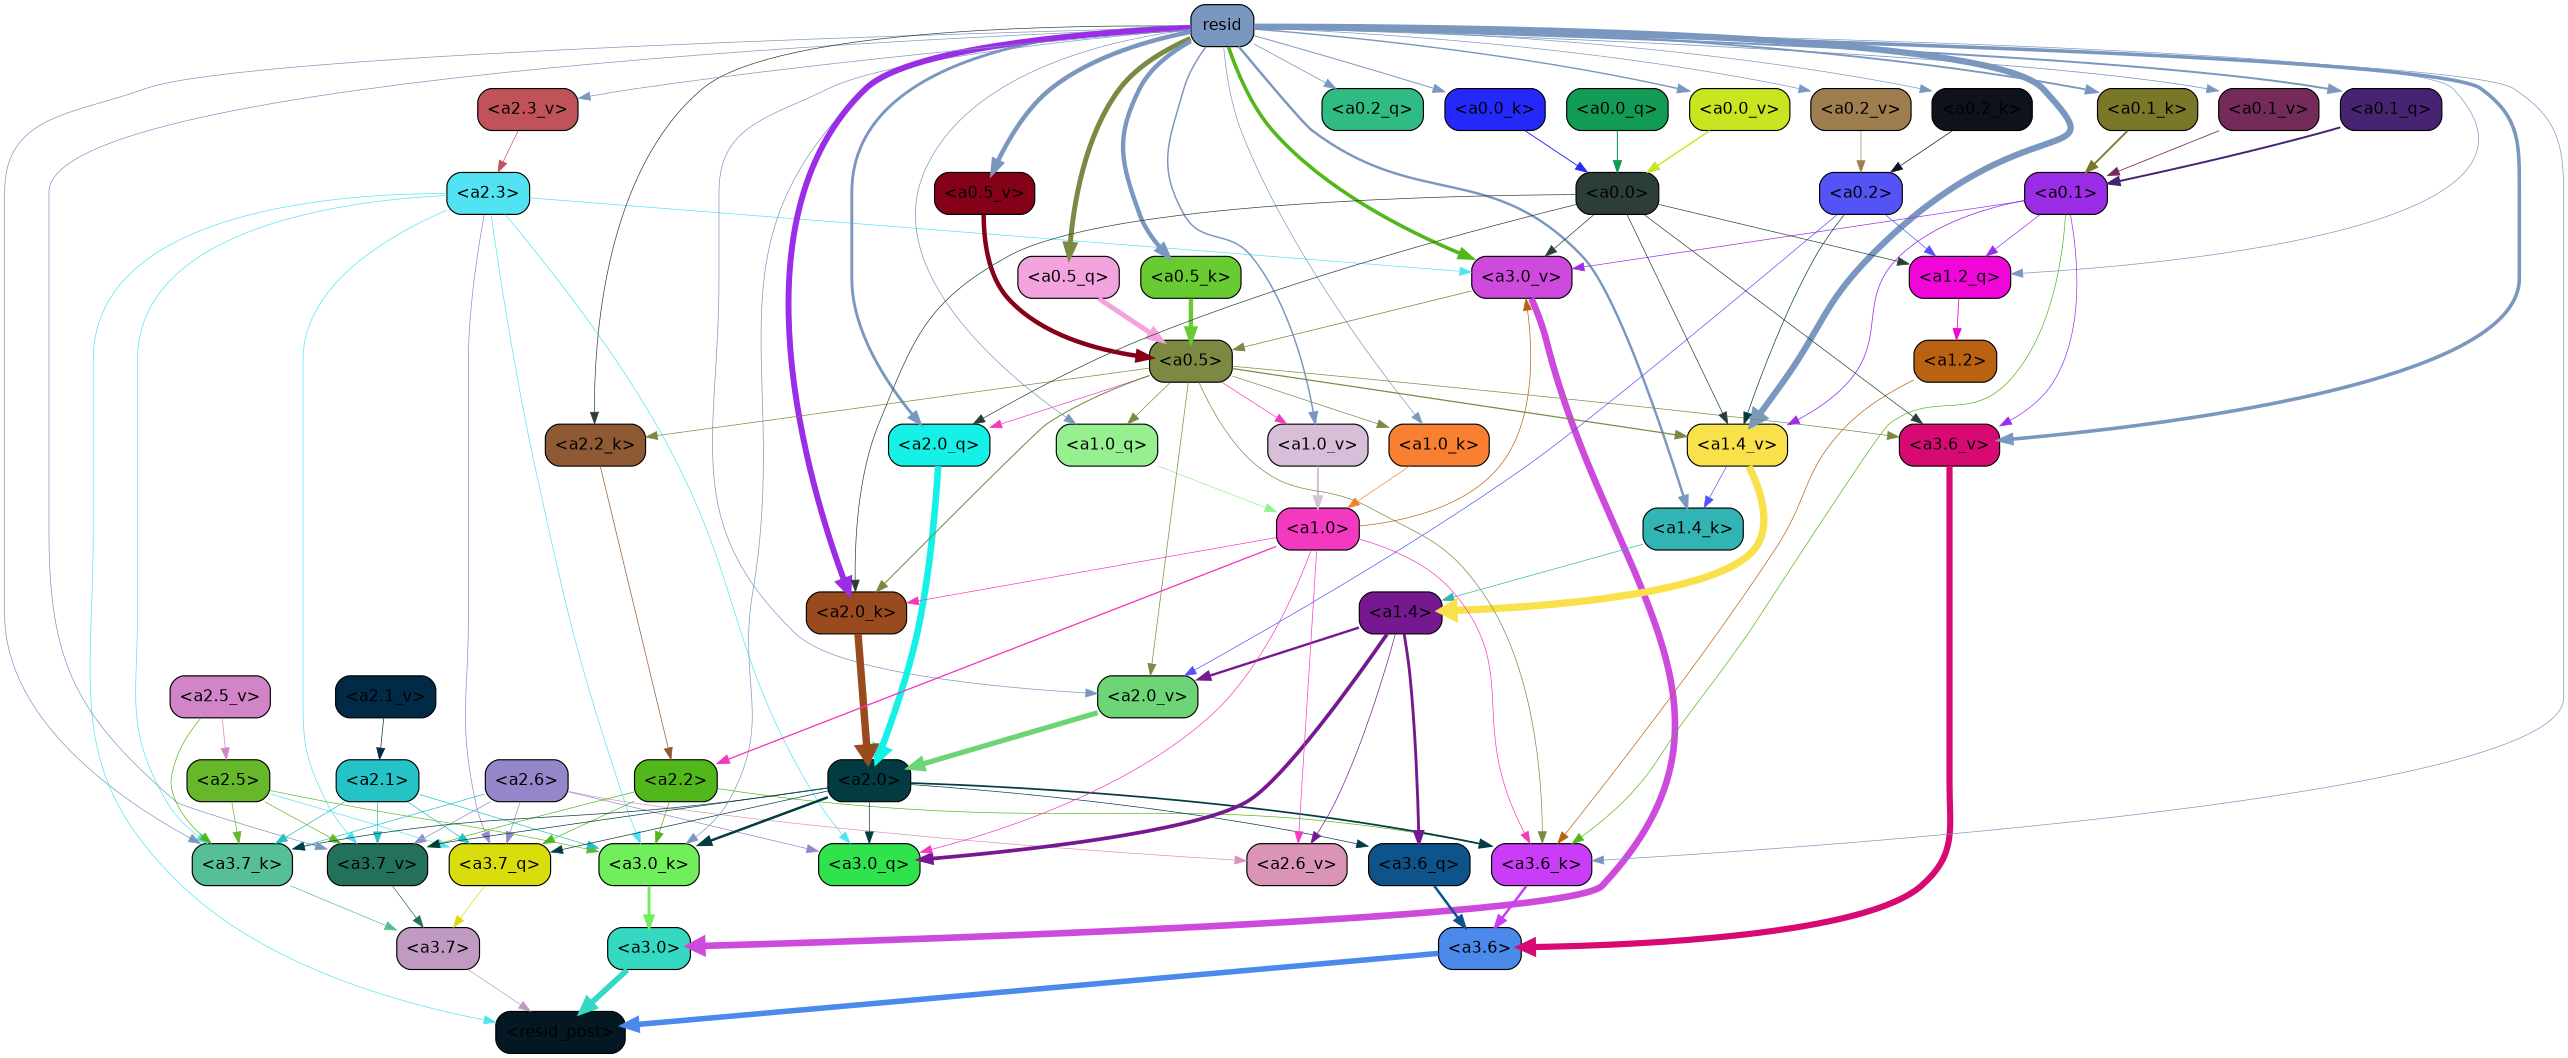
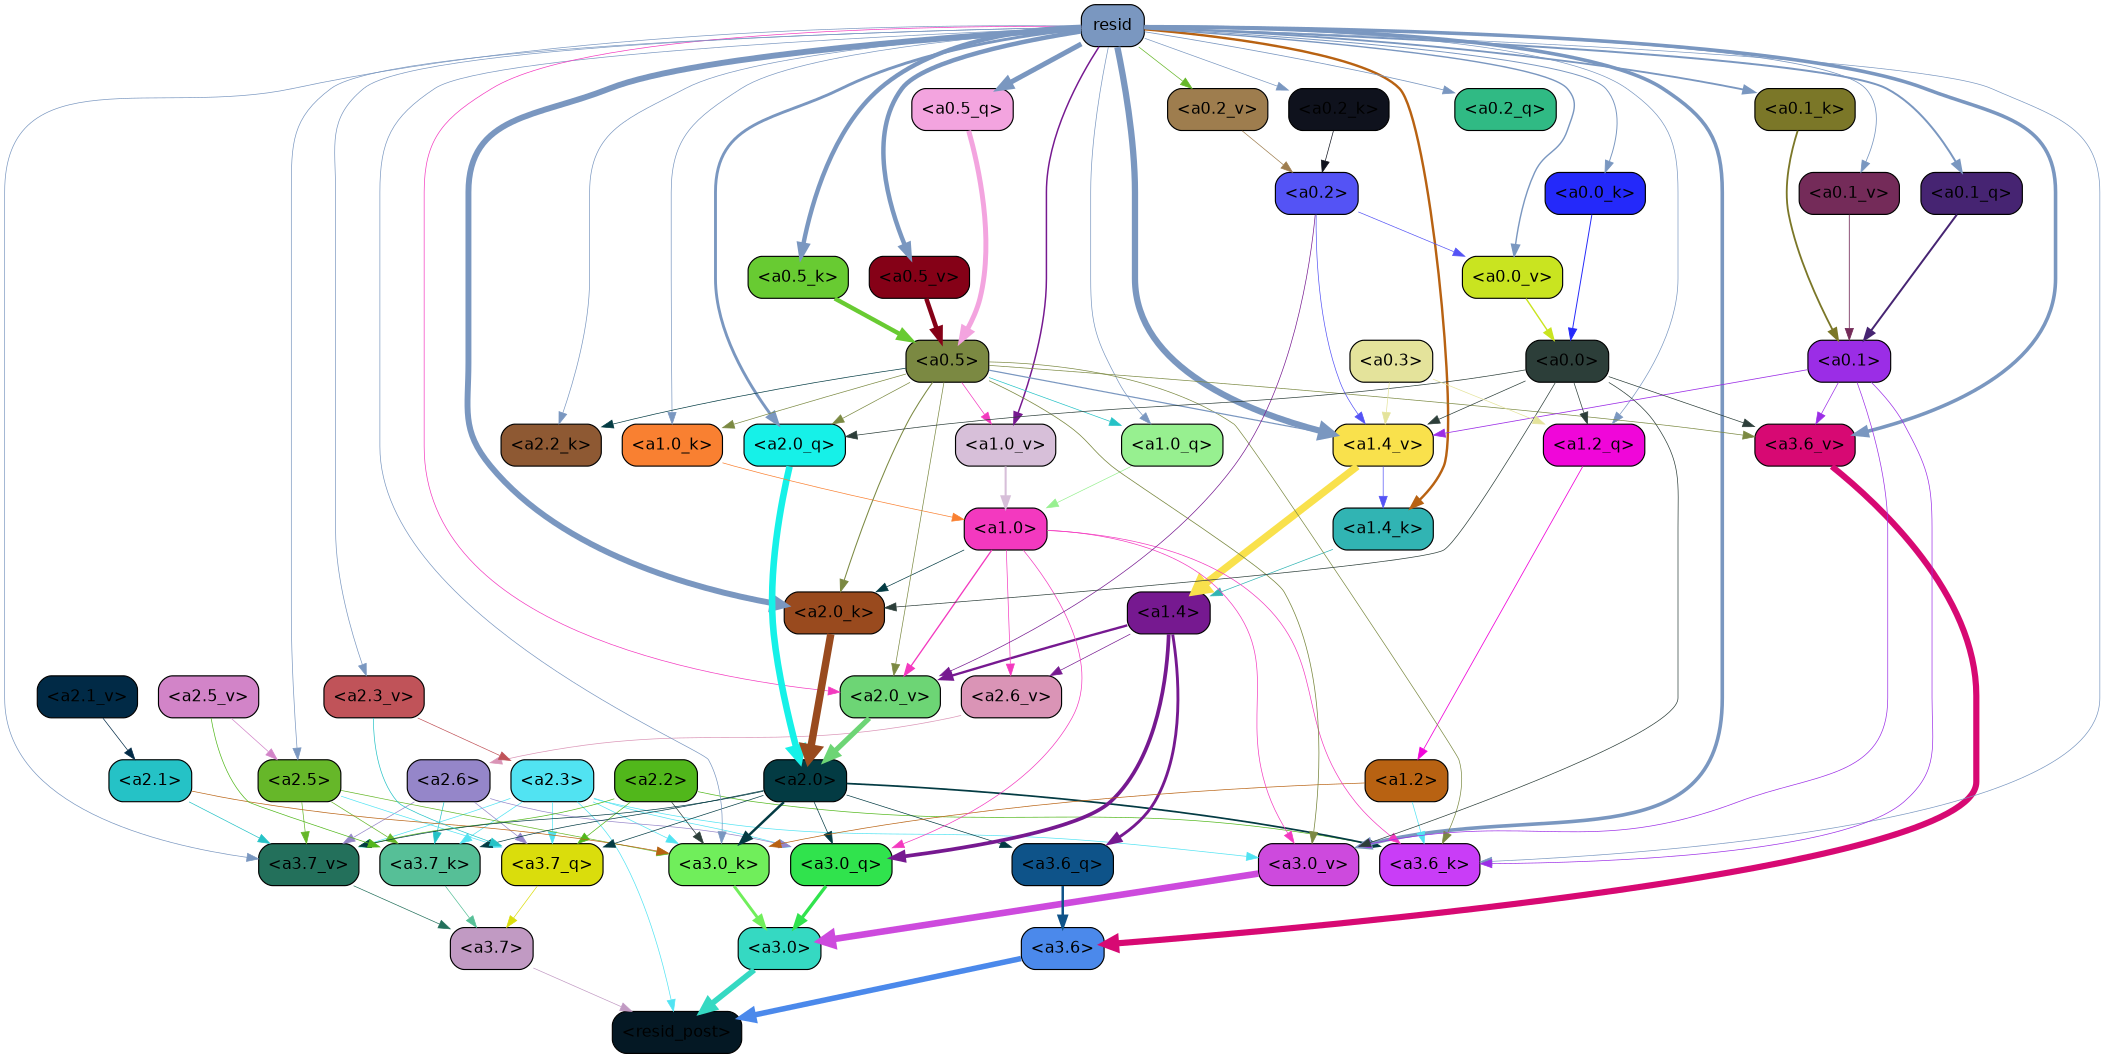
edge "resid" -> "<a0.2_v>": color #7a97c0 -> #66b729
edge "resid" -> "<a2.2_k>": color #2c3e39 -> #7a97c0
edge "resid" -> "<a3.7_k>": now "resid" -> "<a2.5>"
node "<a0.0_q>": removed
edge "resid" -> "<a0.5_q>": color #7b8942 -> #7a97c0
edge "resid" -> "<a2.0_k>": color #9b2de6 -> #7a97c0
edge "resid" -> "<a3.0_v>": color #51b71b -> #7a97c0
edge "resid" -> "<a1.4_k>": color #7a97c0 -> #b86212
edge "<a0.1>" -> "<a1.2_q>": removed
edge "<a0.2>" -> "<a1.2_q>": now "<a0.2>" -> "<a0.0_v>"
edge "resid" -> "<a1.0_v>": color #7a97c0 -> #761990
edge "resid" -> "<a2.0_v>": color #7a97c0 -> #f339bf
edge "<a0.2>" -> "<a1.4_v>": color #033b43 -> #5453f5
edge "<a3.0_v>" -> "<a0.5>": reversed
node "<a0.3>": added
edge "<a0.5>" -> "<a1.0_q>": color #7b8942 -> #25c2c6
edge "<a0.5>" -> "<a2.2_k>": color #7b8942 -> #033b43
edge "<a0.5>" -> "<a2.0_q>": color #f339bf -> #7b8942
edge "<a0.5>" -> "<a1.4_v>": color #7b8942 -> #7a97c0
edge "<a0.2>" -> "<a2.0_v>": color #5453f5 -> #761990
edge "<a1.0>" -> "<a3.0_v>": color #b86212 -> #f339bf
edge "<a0.1>" -> "<a3.6_k>": color #51b71b -> #9b2de6
edge "<a2.3>" -> "<a3.7_q>": color #9586c9 -> #51e3f2
edge "<a1.0>" -> "<a2.0_k>": color #f339bf -> #033b43
edge "<a1.2>" -> "<a3.6_k>": color #b86212 -> #51e3f2
edge "<a2.2_k>" -> "<a2.2>": removed
edge "<a1.0>" -> "<a2.2>": now "<a1.0>" -> "<a2.0_v>"
edge "<a1.2>" -> "<a3.0_k>": added
edge "<a2.2>" -> "<a3.0_k>": color #51b71b -> #2c3e39
edge "<a2.1>" -> "<a3.7_q>": now "<a2.3_v>" -> "<a3.7_q>"
edge "<a2.1>" -> "<a3.7_k>": removed
edge "<a2.1>" -> "<a3.0_k>": color #25c2c6 -> #b86212
edge "<a2.6>" -> "<a2.6_v>": reversed
edge "<a3.6_k>" -> "<a3.6>": removed
edge "<a3.0_q>" -> "<a3.0>": added
